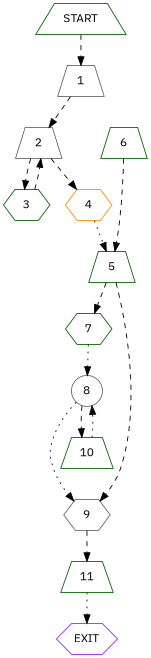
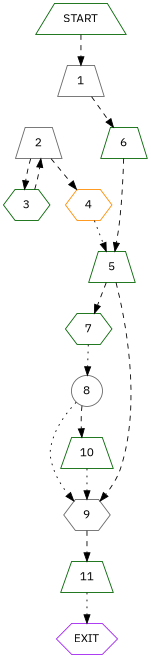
edge "1" -> "2": now "1" -> "6"
edge "10" -> "8": now "10" -> "9"
